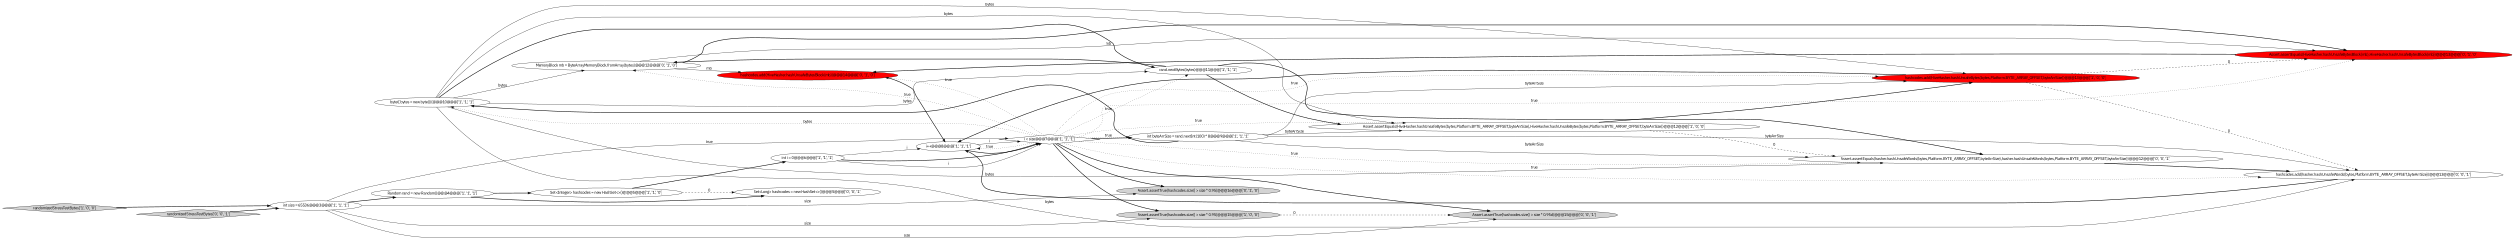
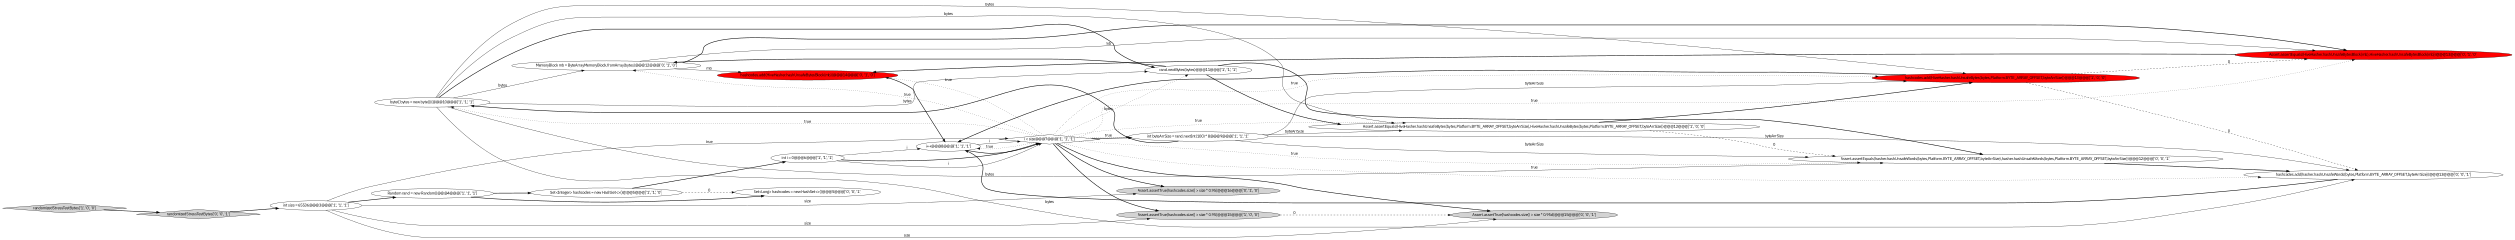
edge "i < size@@@7@@@['1', '1', '1']" -> "rand.nextBytes(bytes)@@@11@@@['1', '1', '1']": label "true" -> "bytes"
edge "i < size@@@7@@@['1', '1', '1']" -> "byte(( bytes = new byte((((@@@10@@@['1', '1', '1']": label "bytes" -> "true"
edge "randomizedStressTestBytes['1', '0', '0']" -> "int size = 65536@@@3@@@['1', '1', '1']": now "randomizedStressTestBytes['1', '0', '0']" -> "randomizedStressTestBytes['0', '0', '1']"
